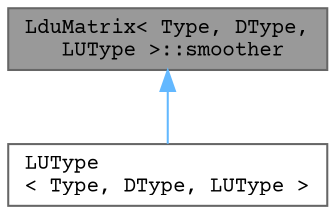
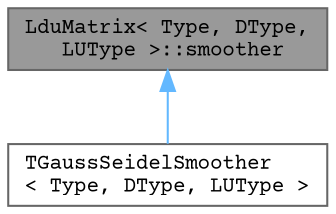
node "LUType < Type, DType, LUType >": label "LUType < Type, DType, LUType >" -> "TGaussSeidelSmoother < Type, DType, LUType >"
